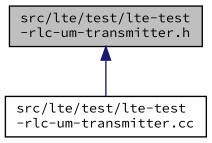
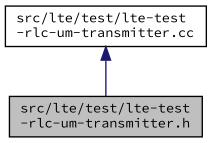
edge "src/lte/test/lte-test -rlc-um-transmitter.cc" -> "src/lte/test/lte-test -rlc-um-transmitter.h": reversed
